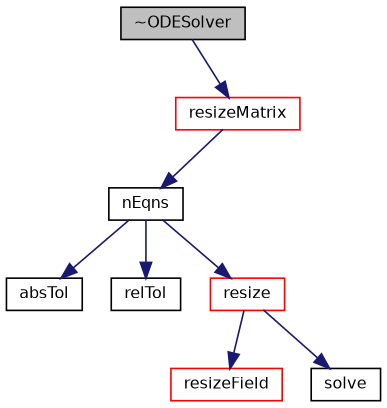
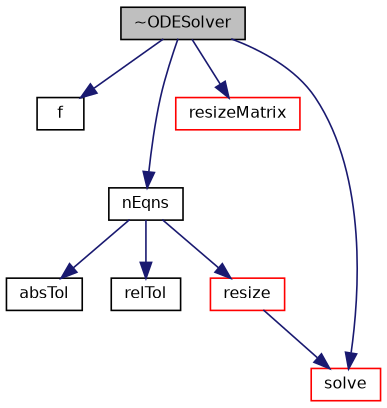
node "f": added
edge "resizeMatrix" -> "nEqns": now "~ODESolver" -> "nEqns"
edge "~ODESolver" -> "solve": added
node "resizeField": removed
node "solve": color black -> red
